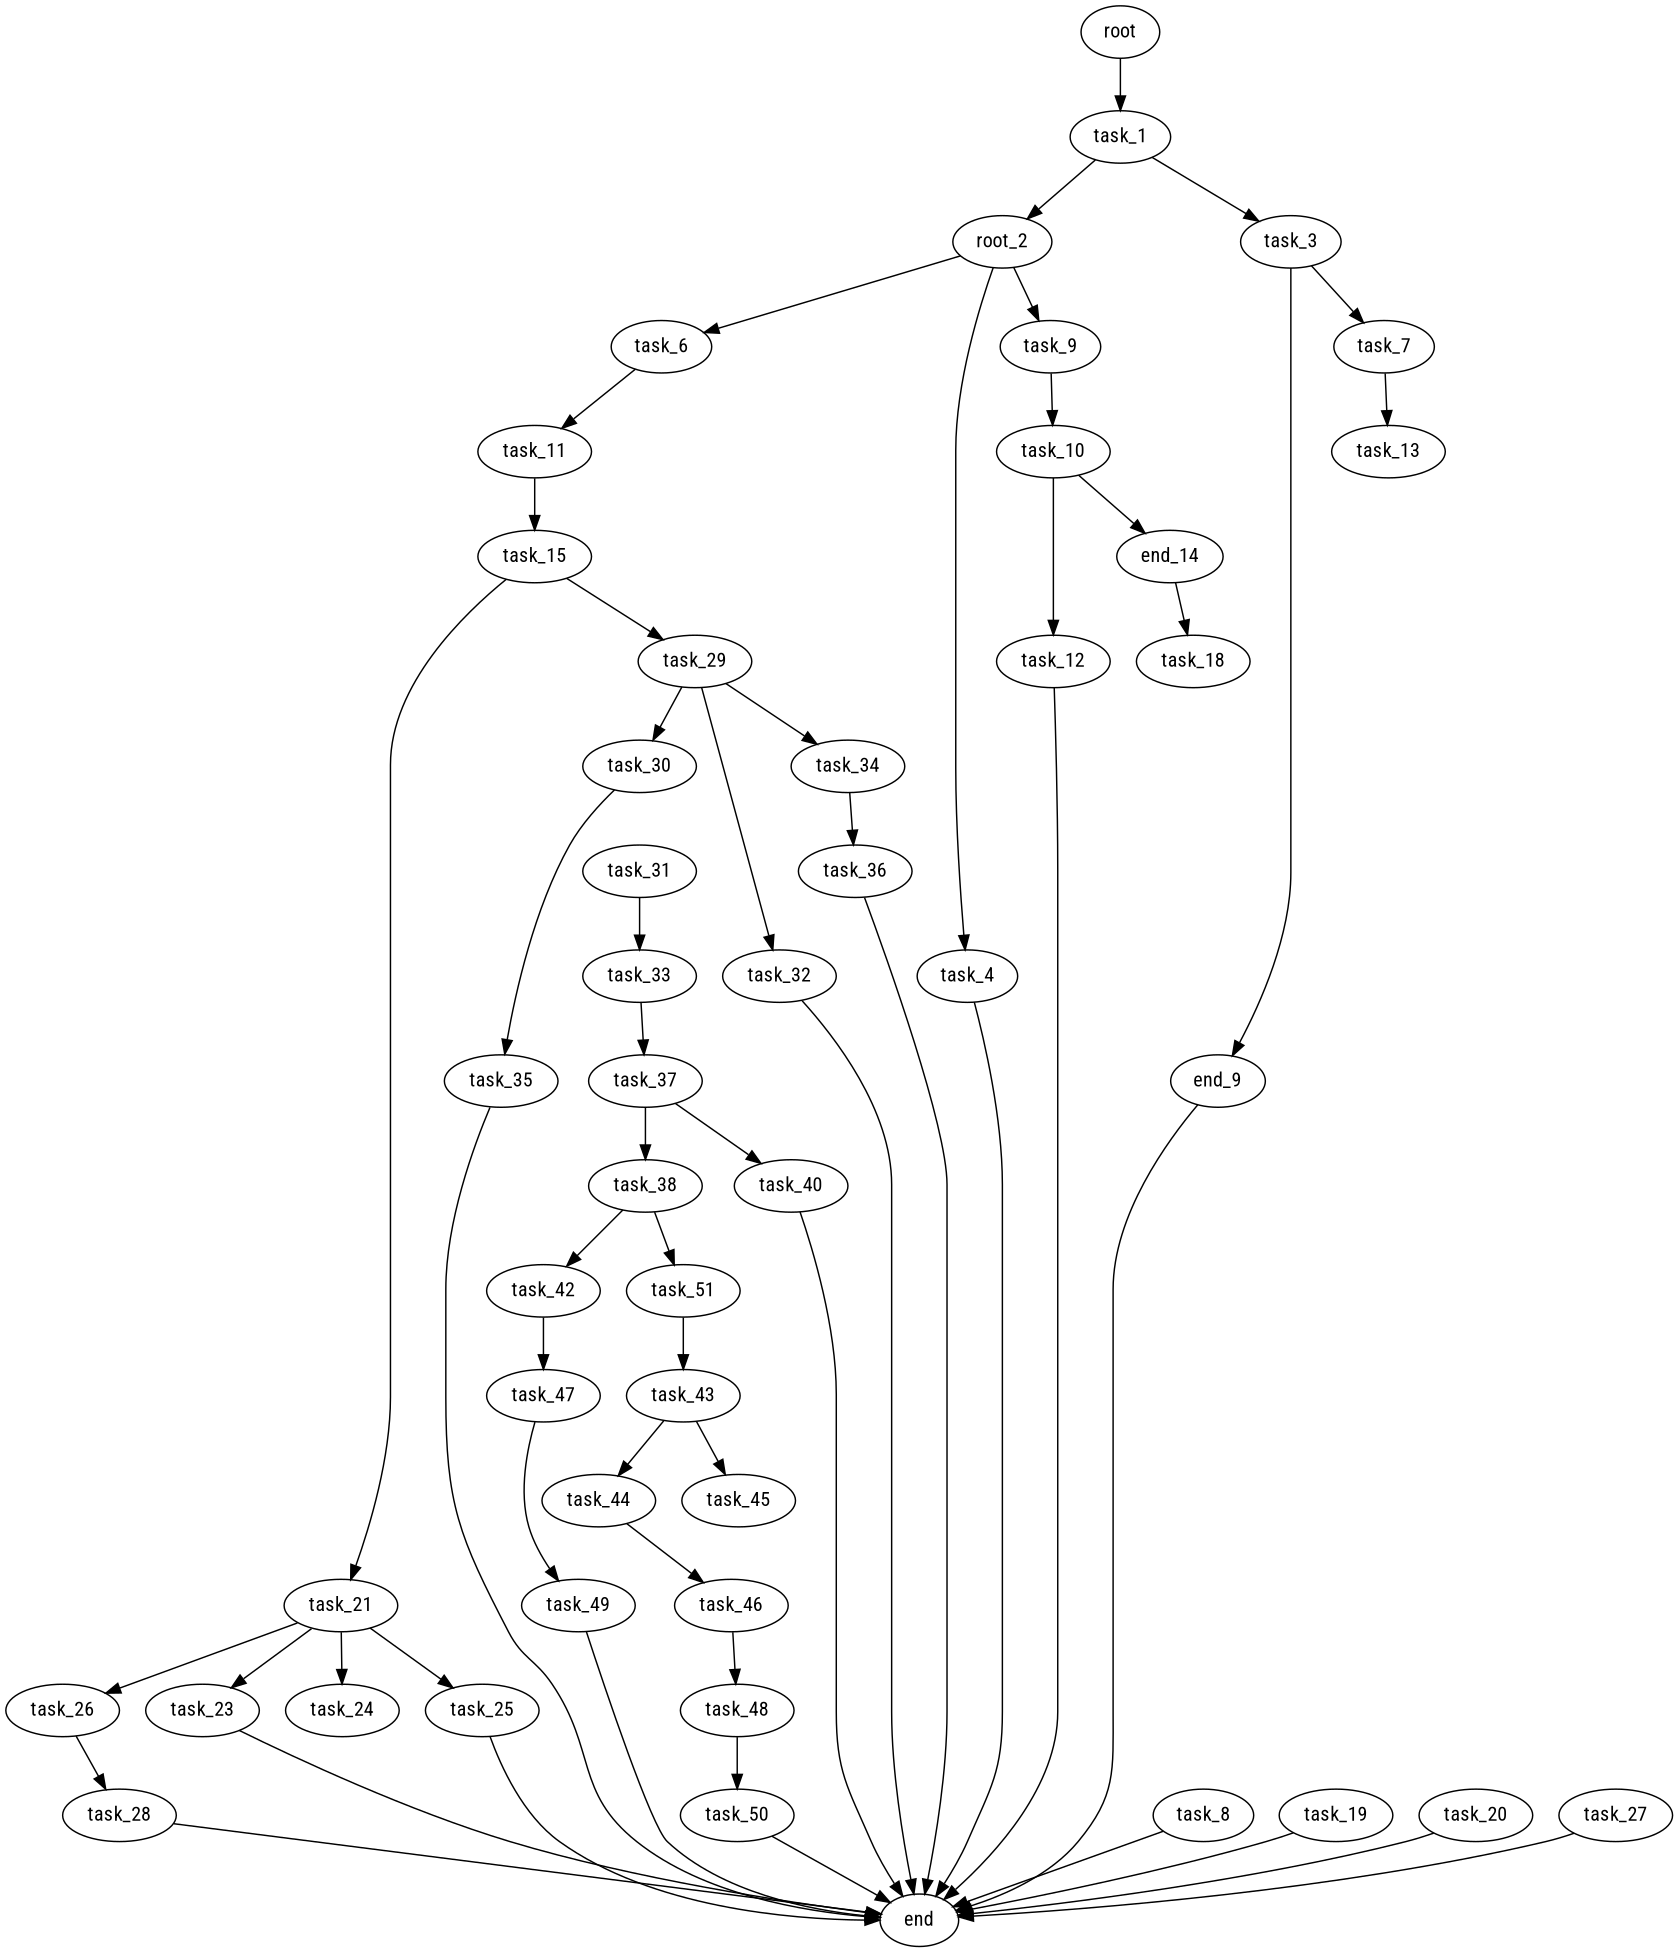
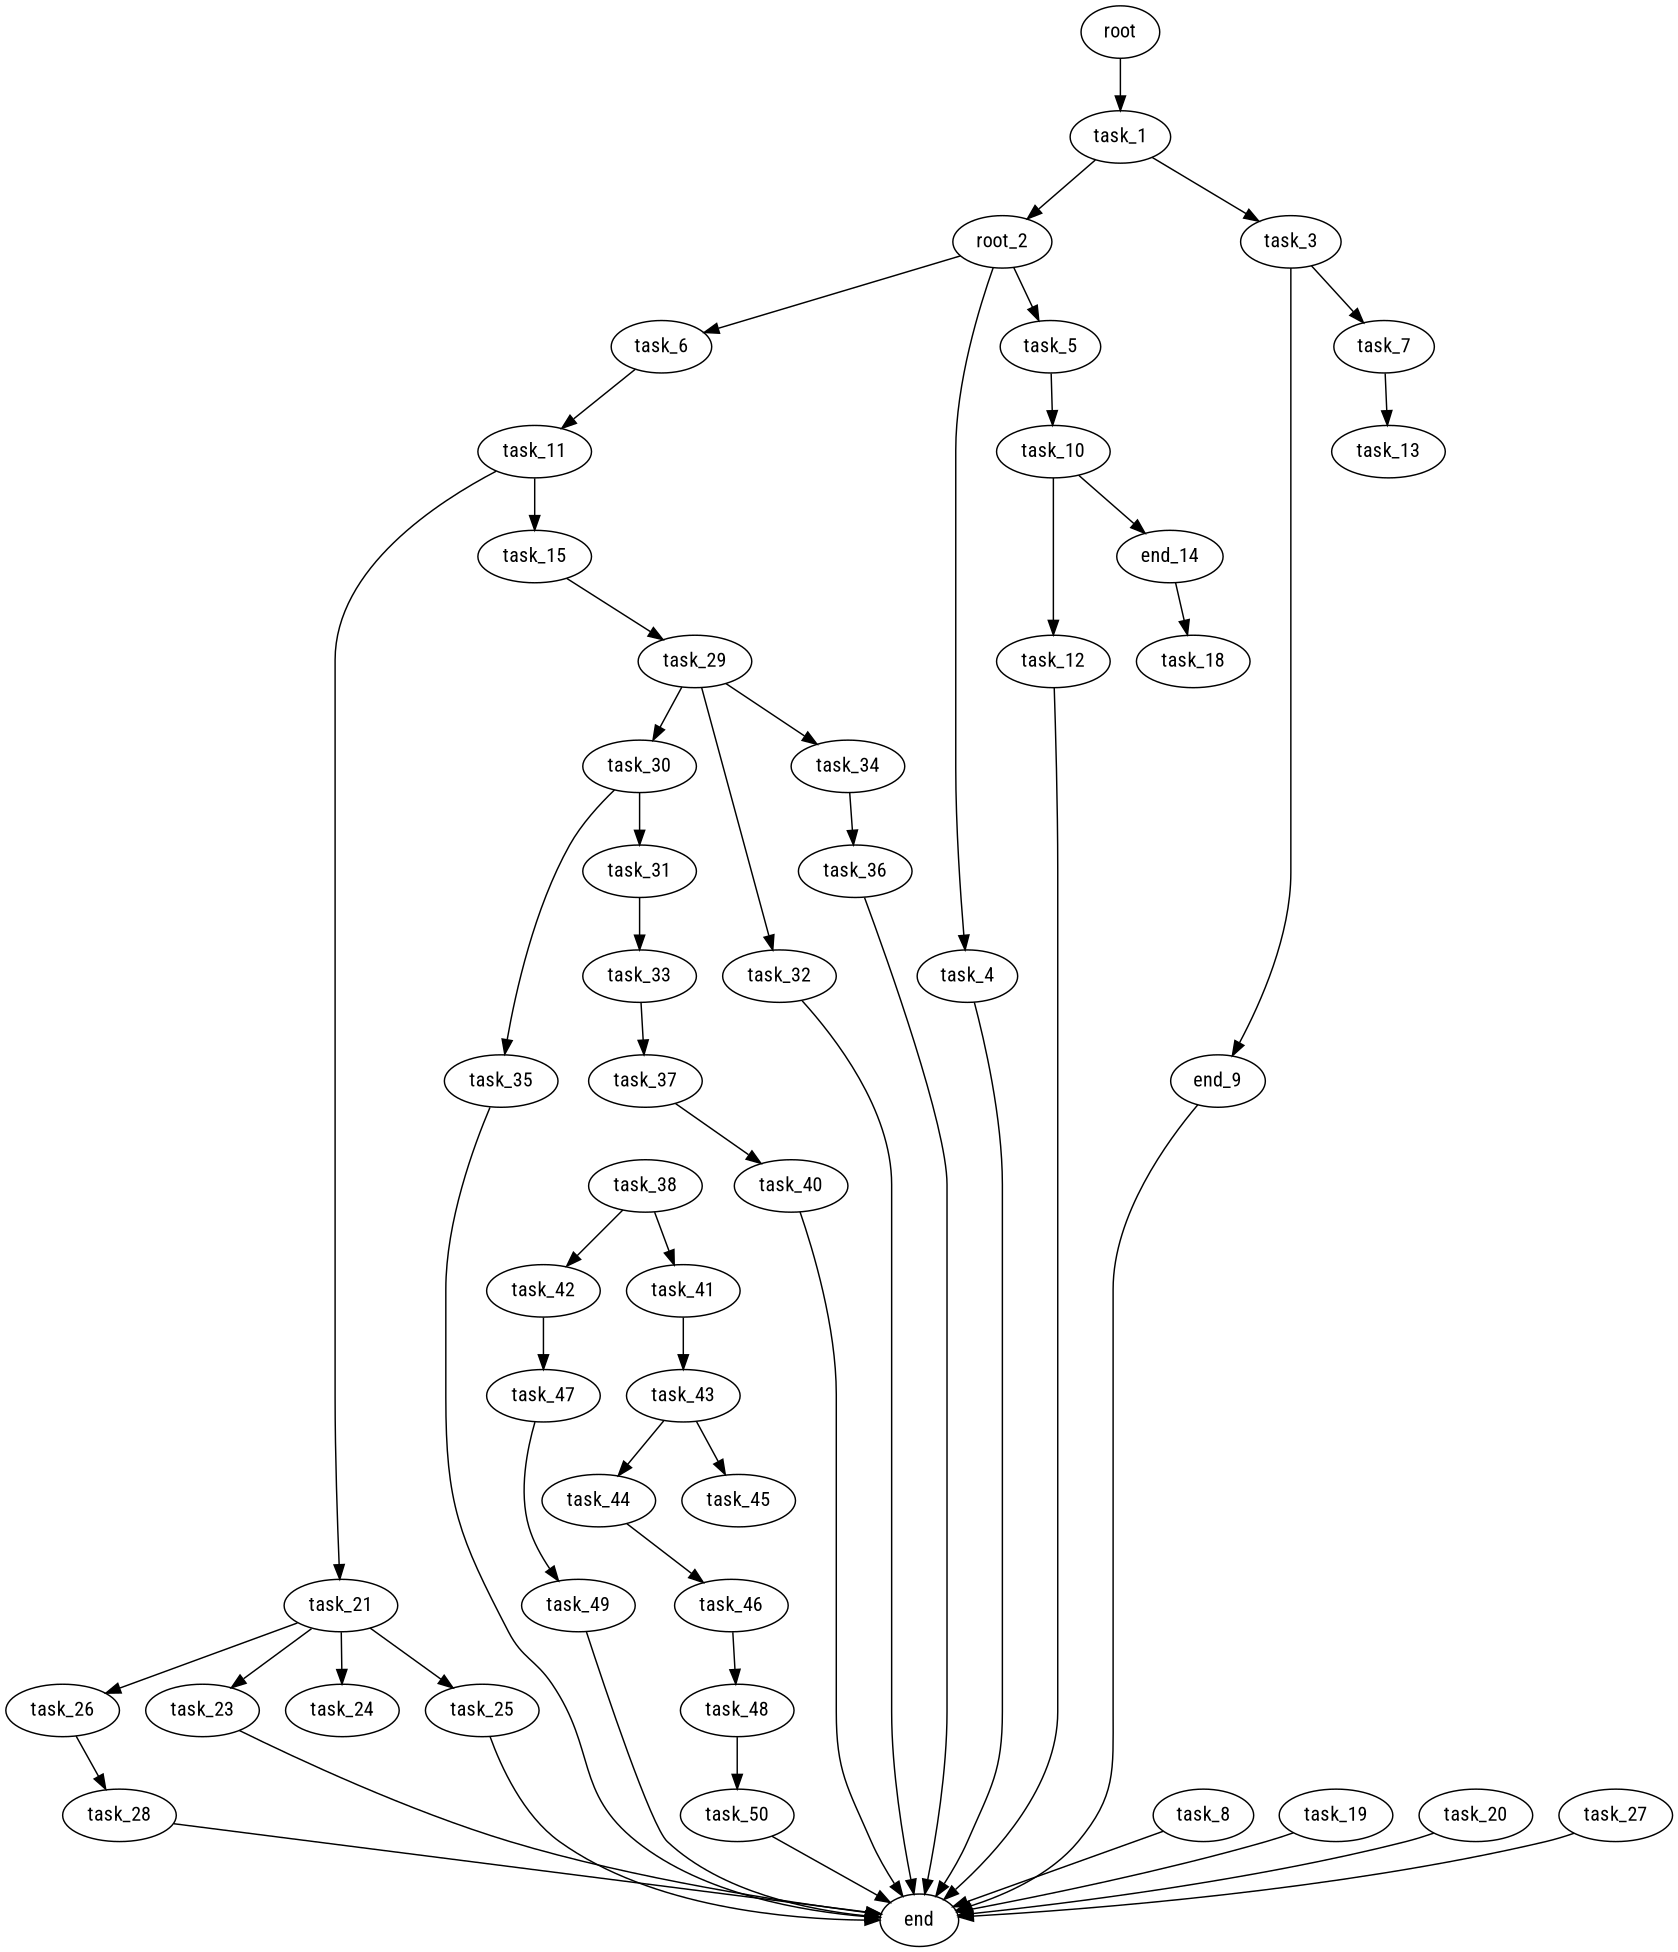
node "task_9": label "task_9" -> "task_5"
edge "task_30" -> "task_31": added
edge "task_15" -> "task_21": now "task_11" -> "task_21"
edge "task_37" -> "task_38": removed
node "task_51": label "task_51" -> "task_41"
